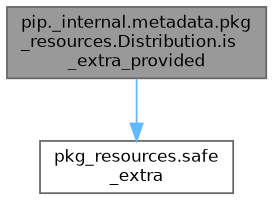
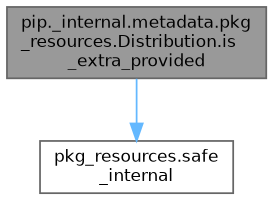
node "pkg_resources.safe _extra": label "pkg_resources.safe _extra" -> "pkg_resources.safe _internal"
